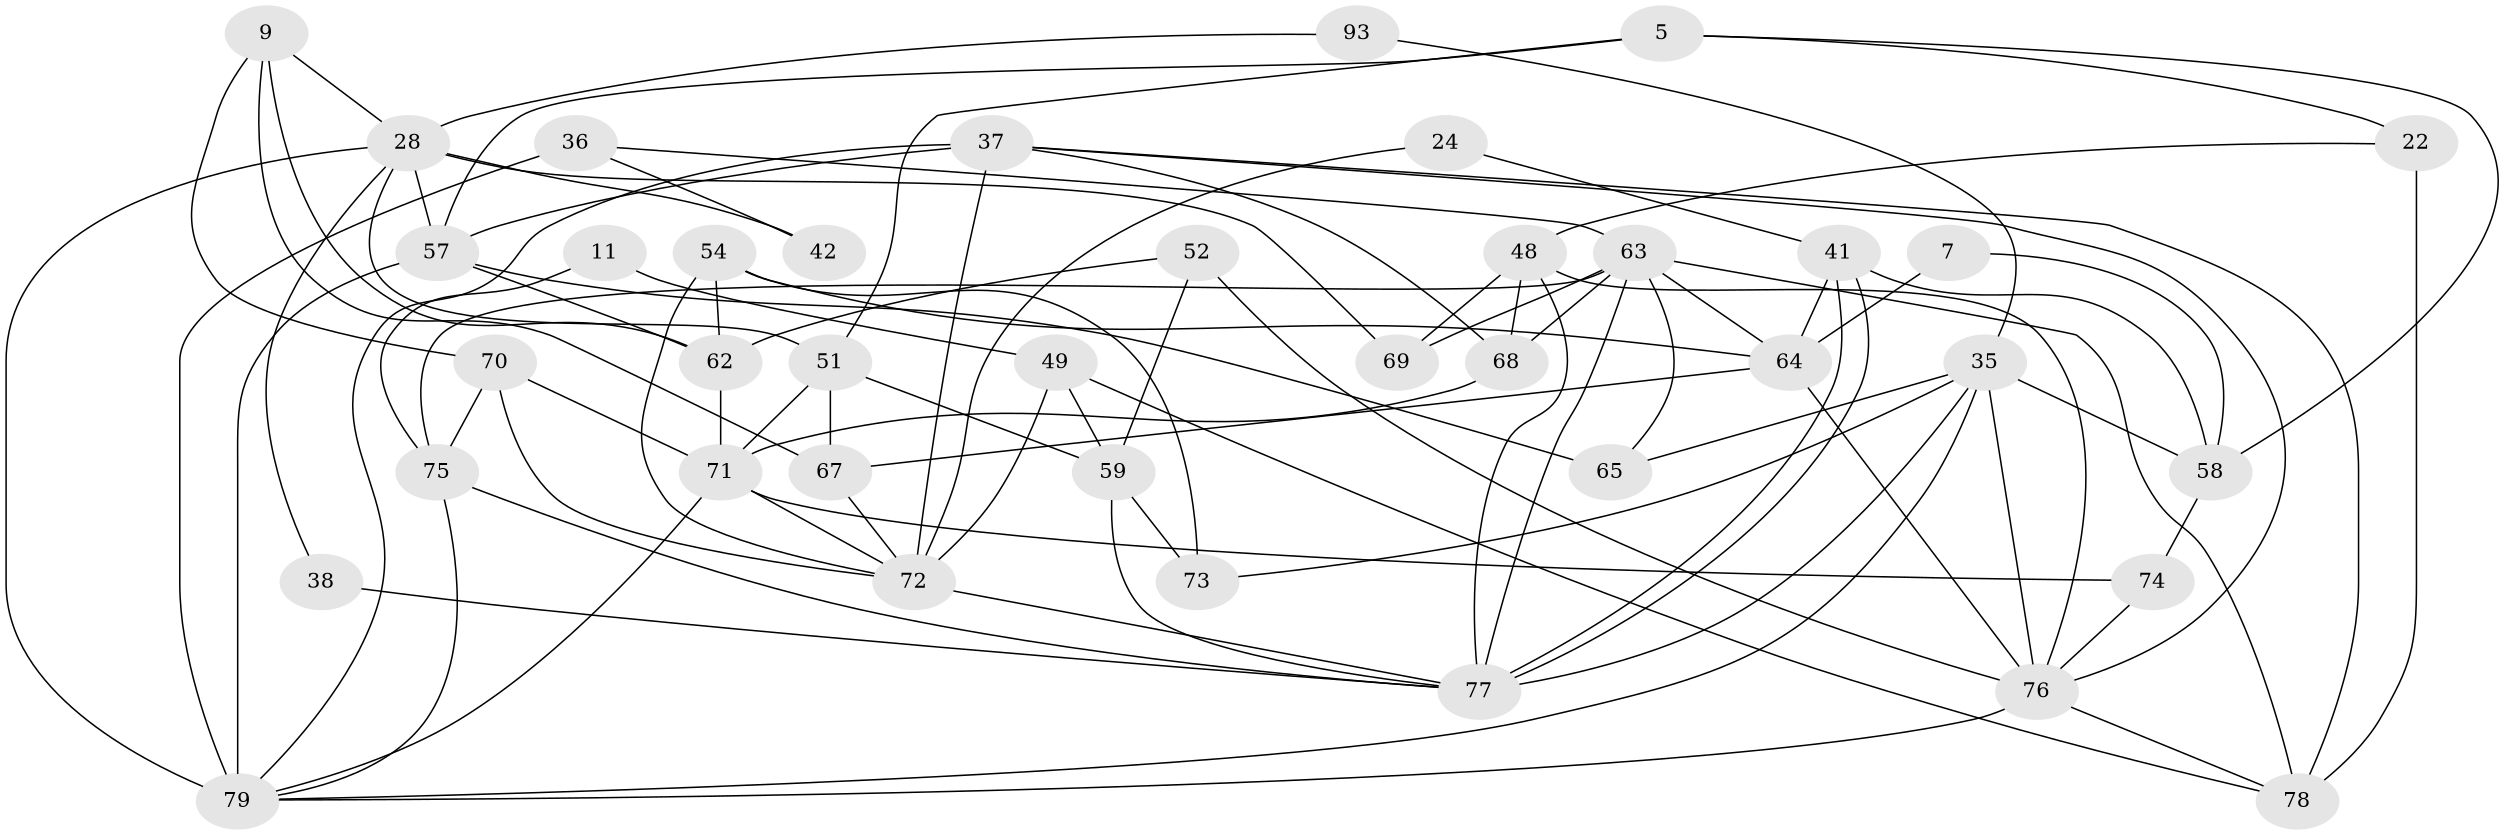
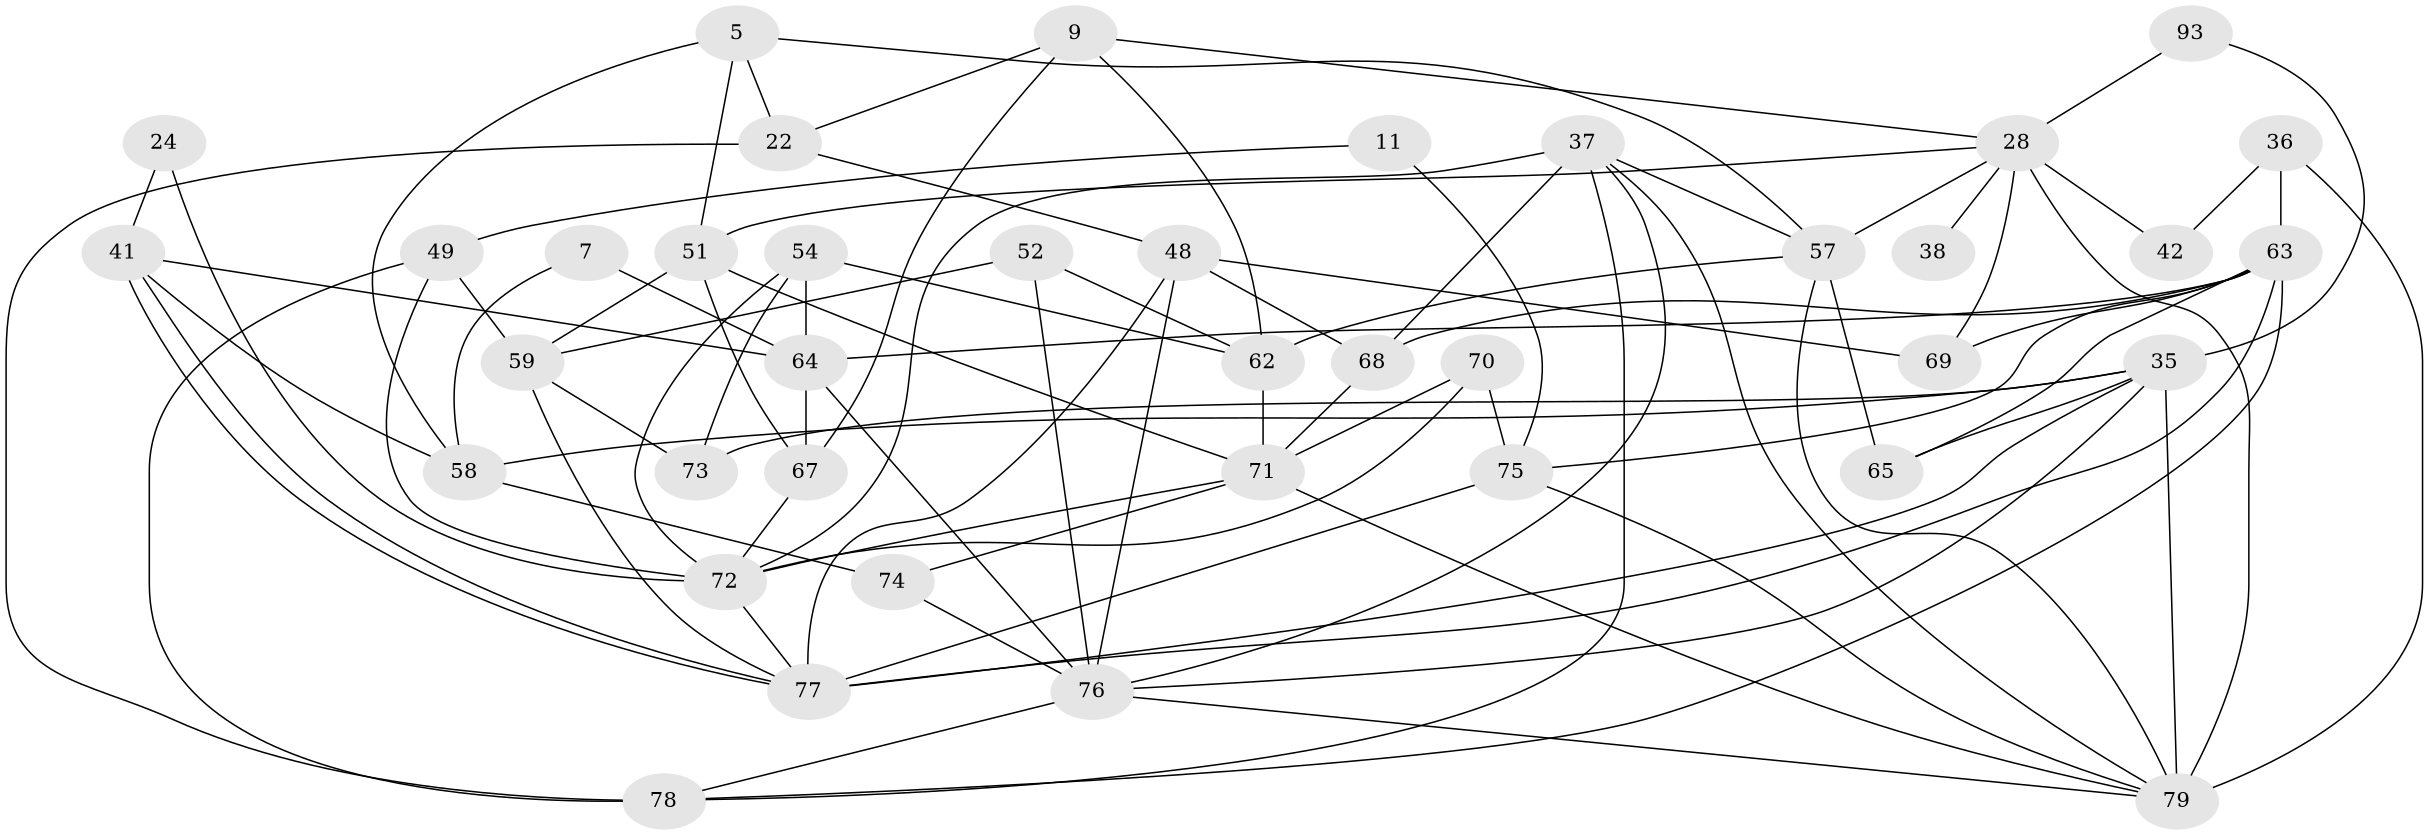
edge "9" -- "70": now "9" -- "22"
edge "38" -- "77": removed
